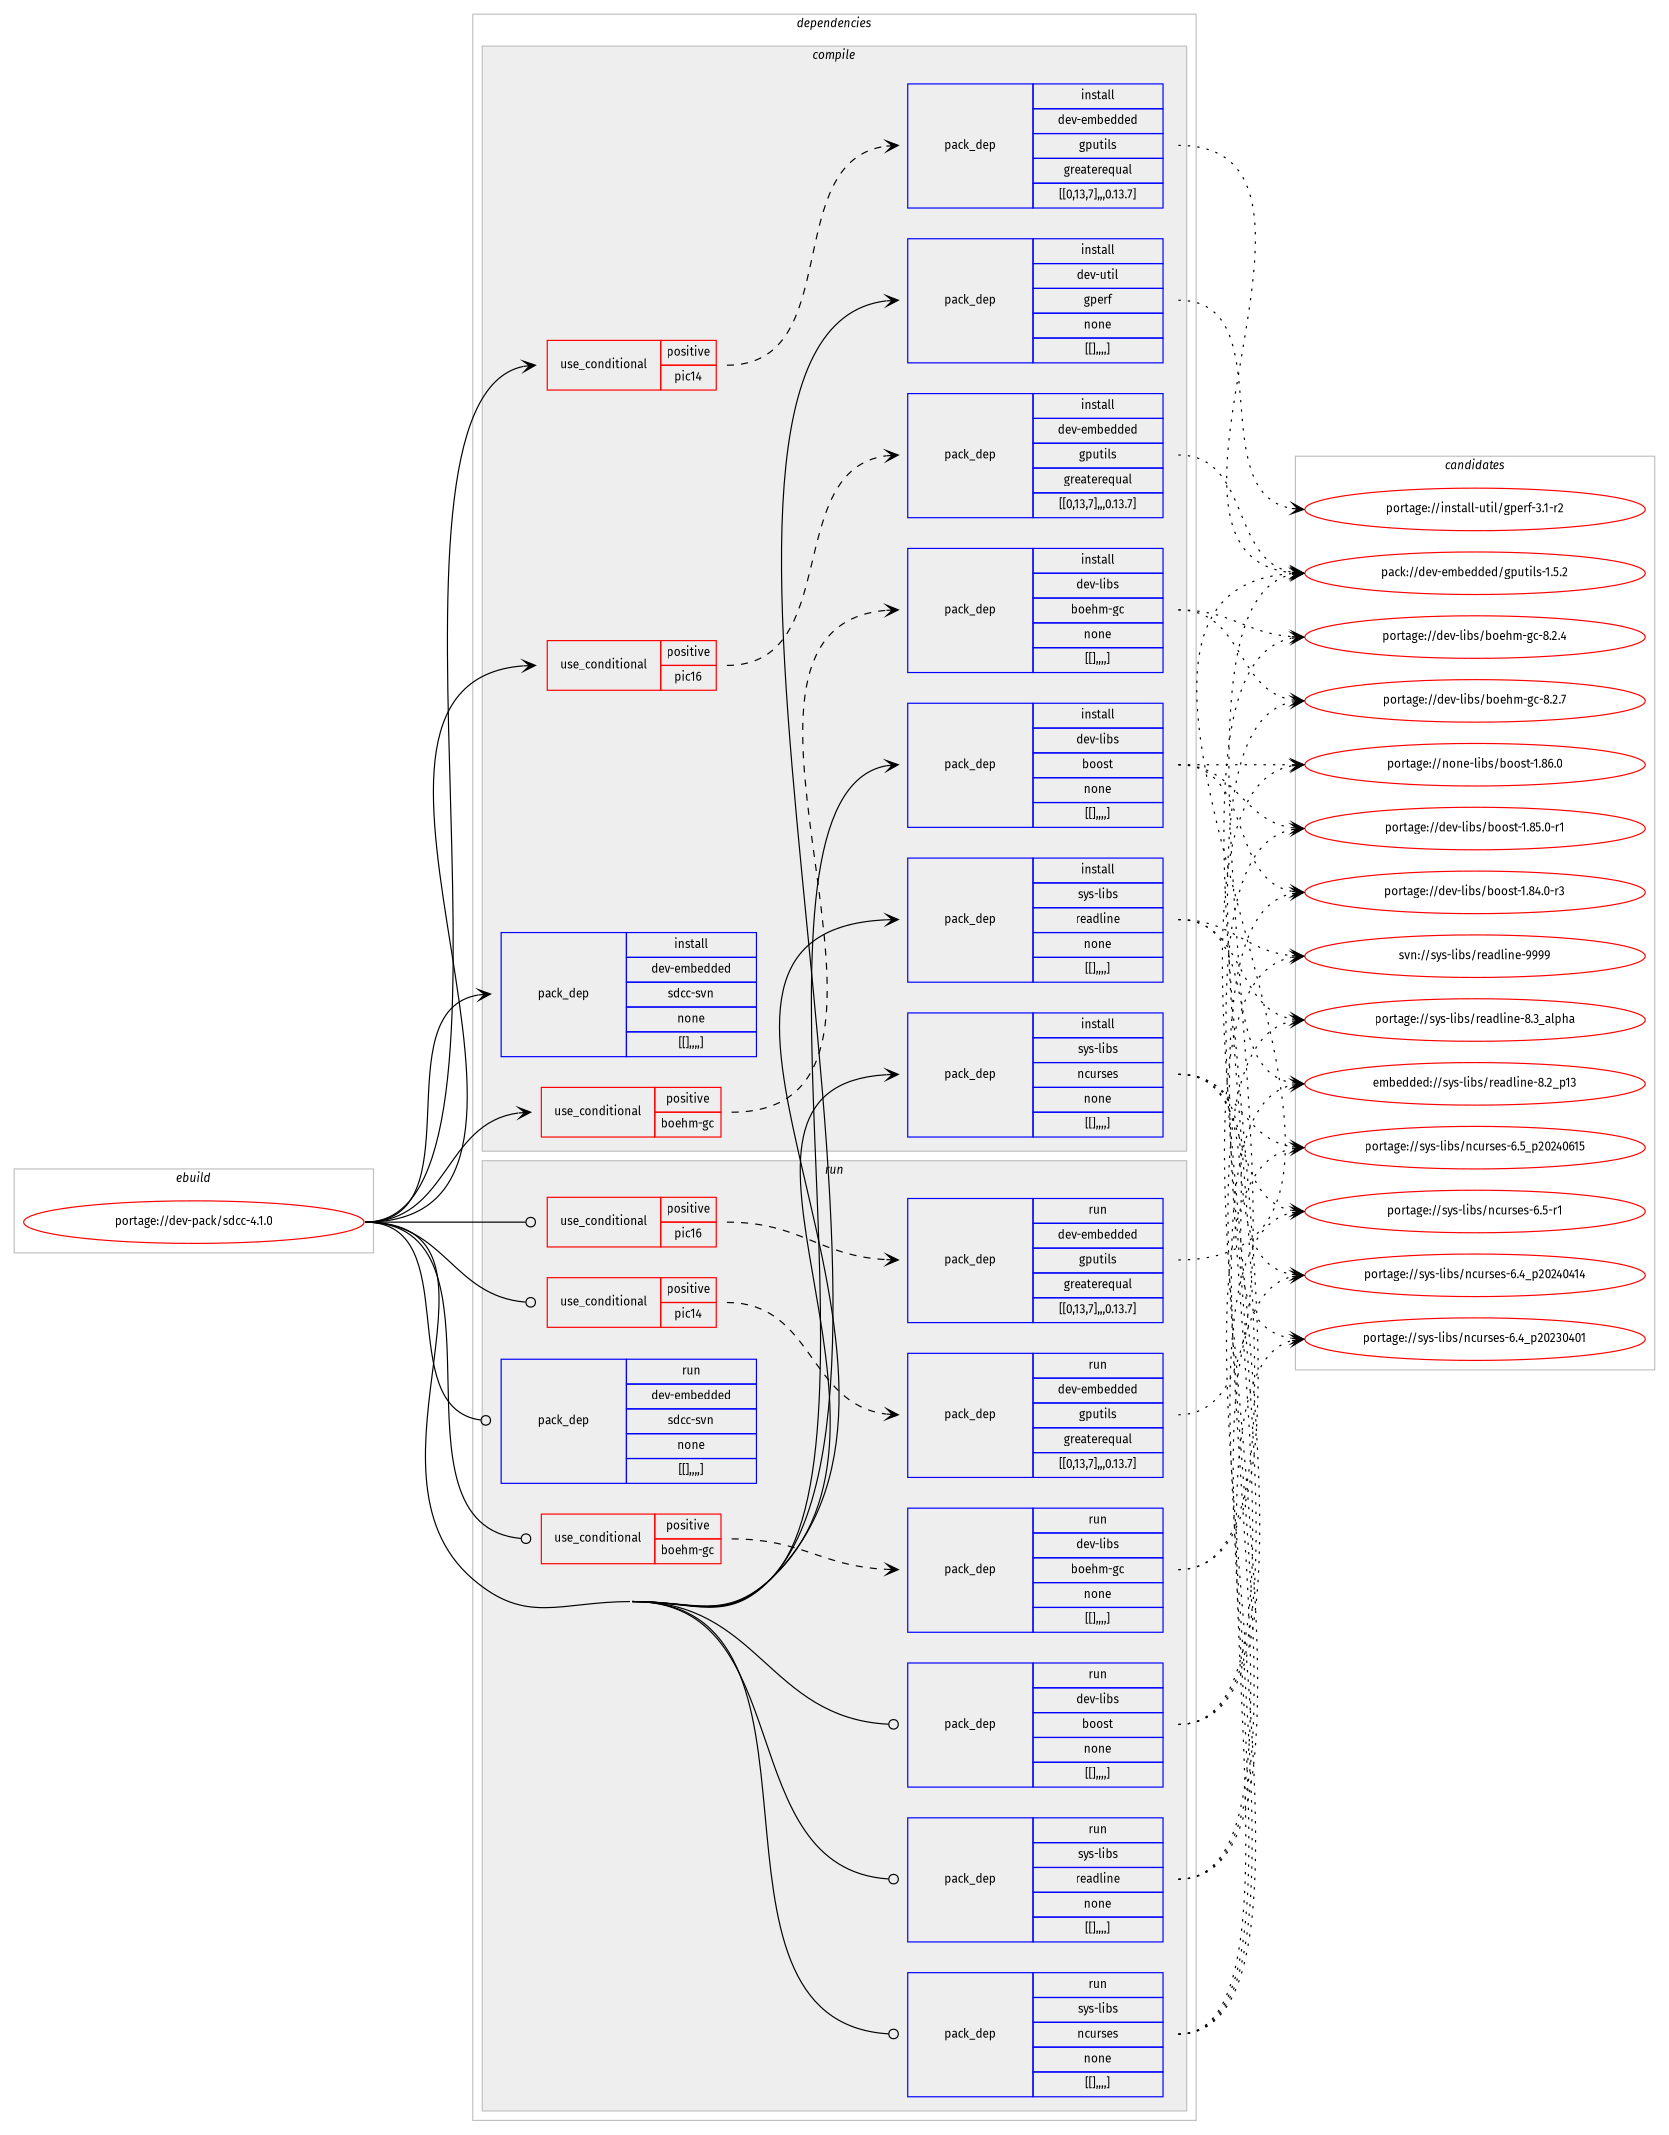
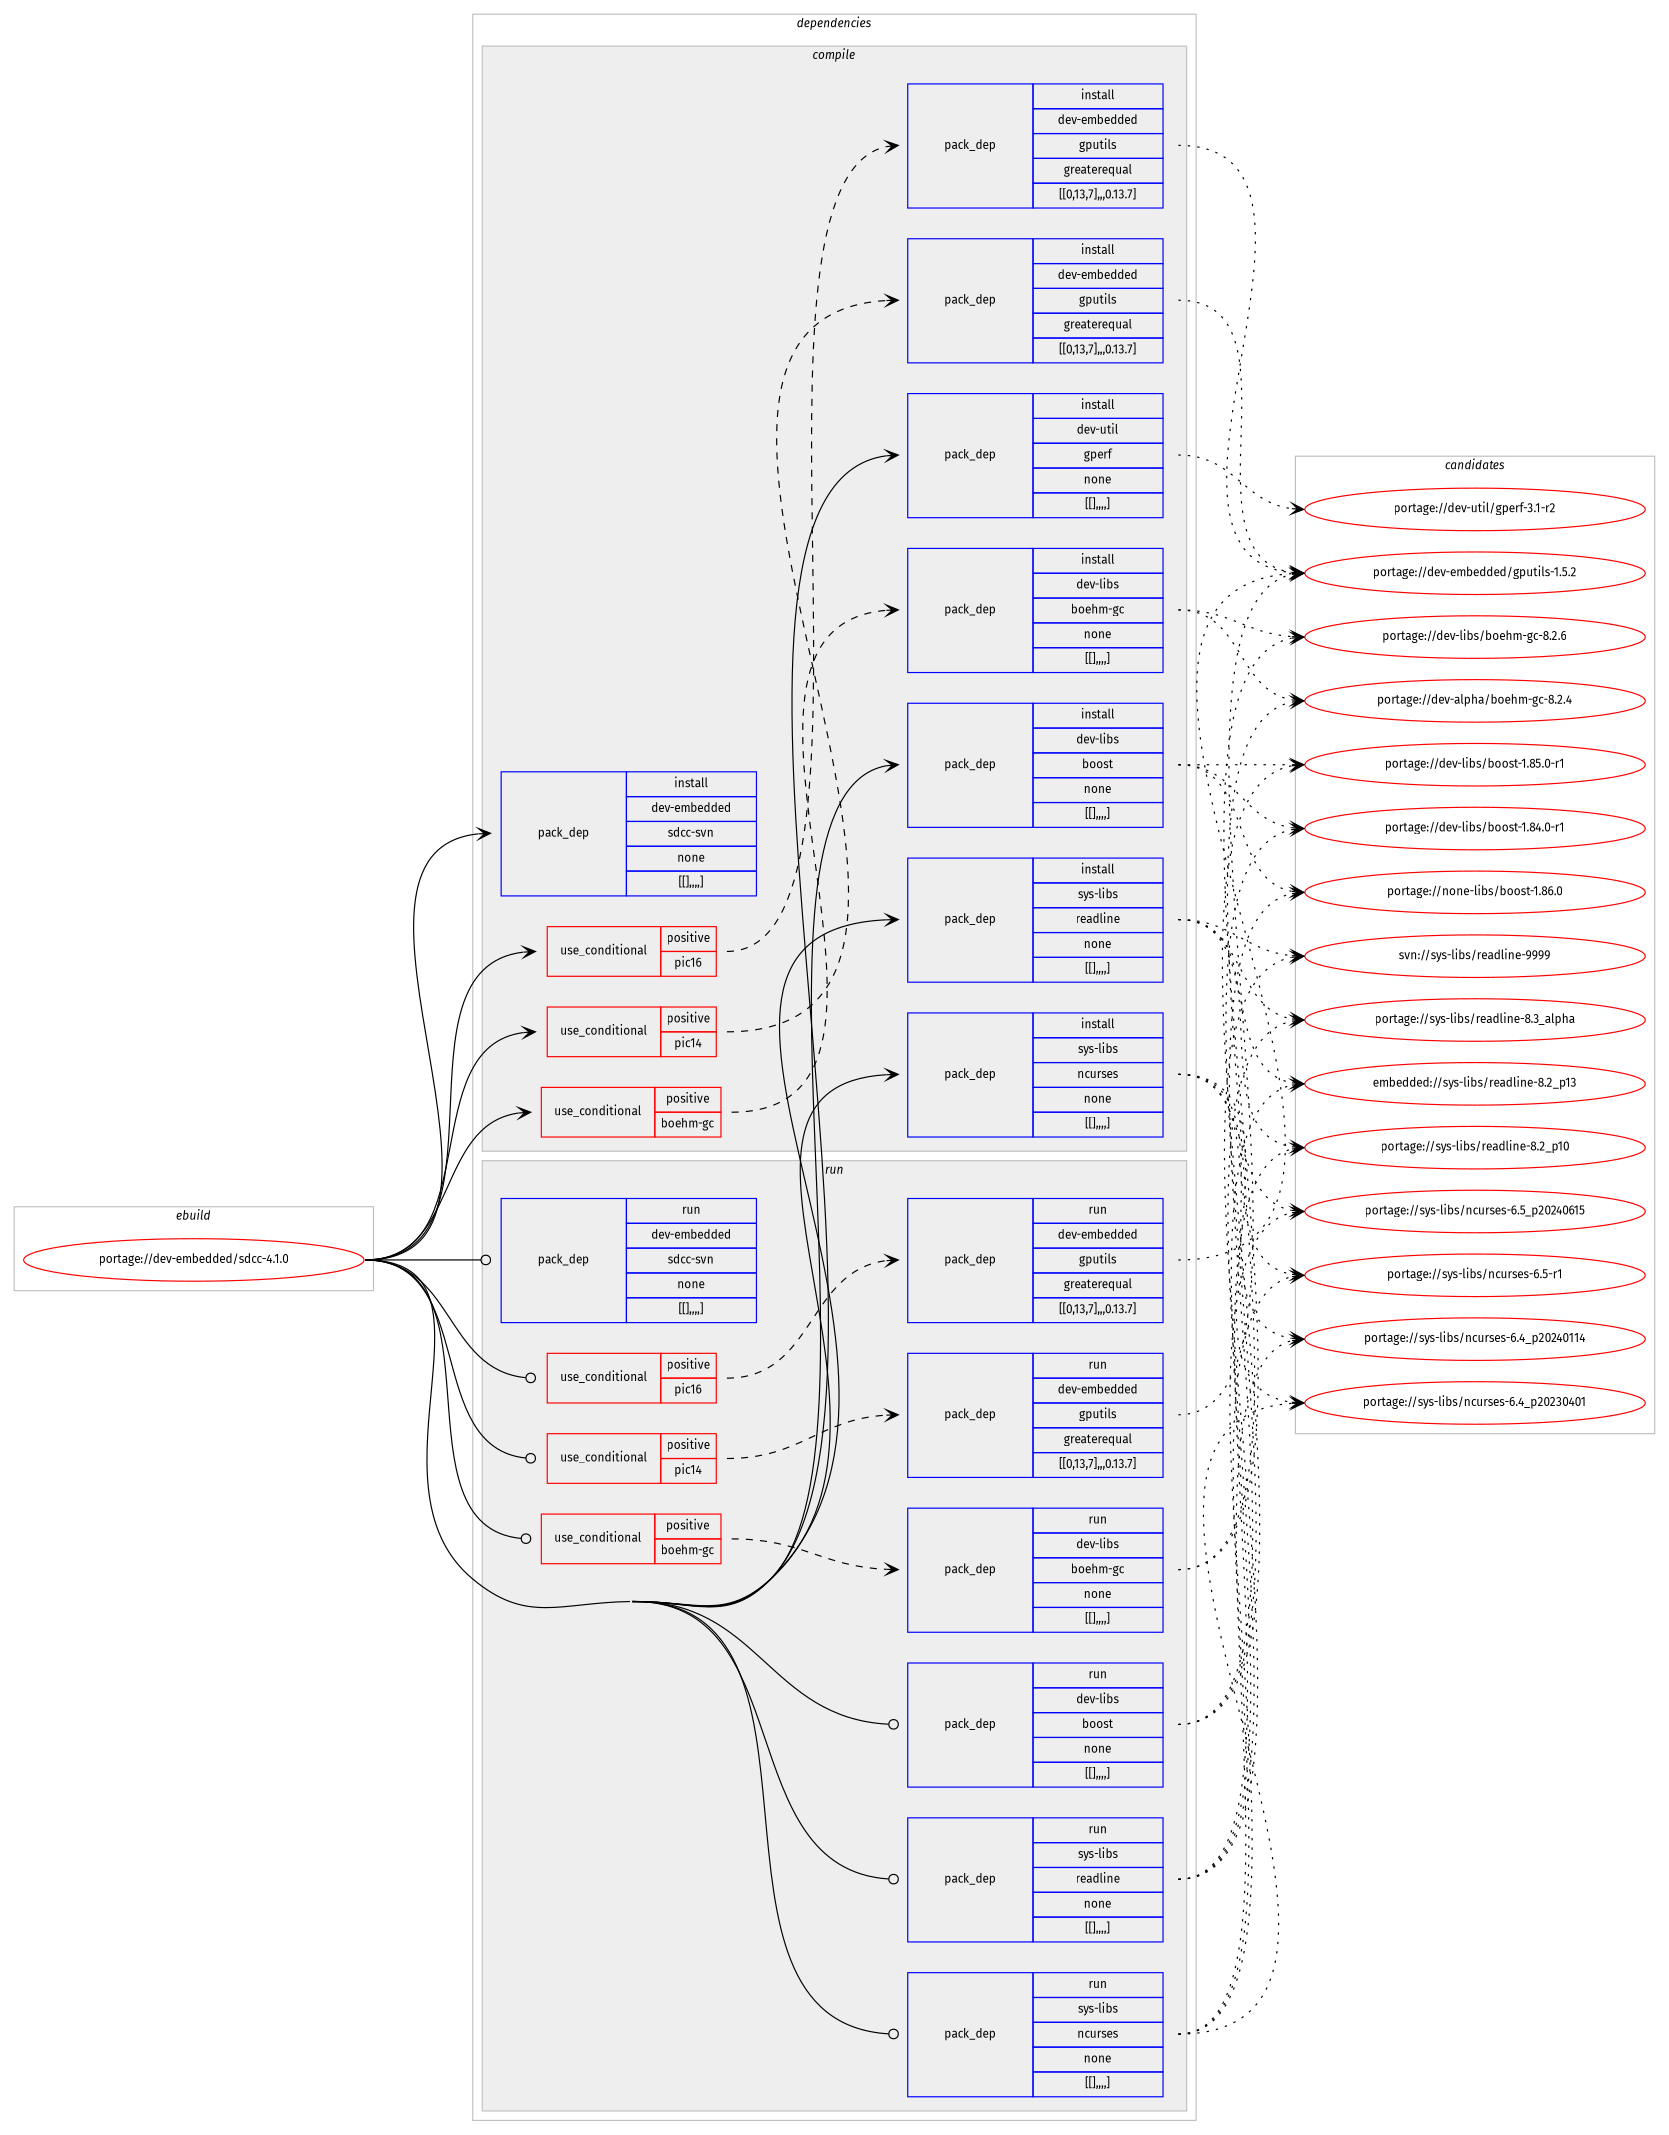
node "portage://install-util/gperf-3.1-r2": label "portage://install-util/gperf-3.1-r2" -> "portage://dev-util/gperf-3.1-r2"
node "pack://dev-embedded/gputils-1.5.2": label "pack://dev-embedded/gputils-1.5.2" -> "portage://dev-embedded/gputils-1.5.2"
node "portage://dev-libs/boehm-gc-8.2.4": label "portage://dev-libs/boehm-gc-8.2.4" -> "portage://dev-alpha/boehm-gc-8.2.4"
node "portage://dev-libs/boehm-gc-8.2.7": label "portage://dev-libs/boehm-gc-8.2.7" -> "portage://dev-libs/boehm-gc-8.2.6"
node "portage://dev-libs/boost-1.84.0-r3": label "portage://dev-libs/boost-1.84.0-r3" -> "portage://dev-libs/boost-1.84.0-r1"
node "portage://sys-libs/readline-8.2_p10": added
node "portage://dev-pack/sdcc-4.1.0": label "portage://dev-pack/sdcc-4.1.0" -> "portage://dev-embedded/sdcc-4.1.0"
node "portage://sys-libs/ncurses-6.4_p20240414": label "portage://sys-libs/ncurses-6.4_p20240414" -> "portage://sys-libs/ncurses-6.4_p20240114"
